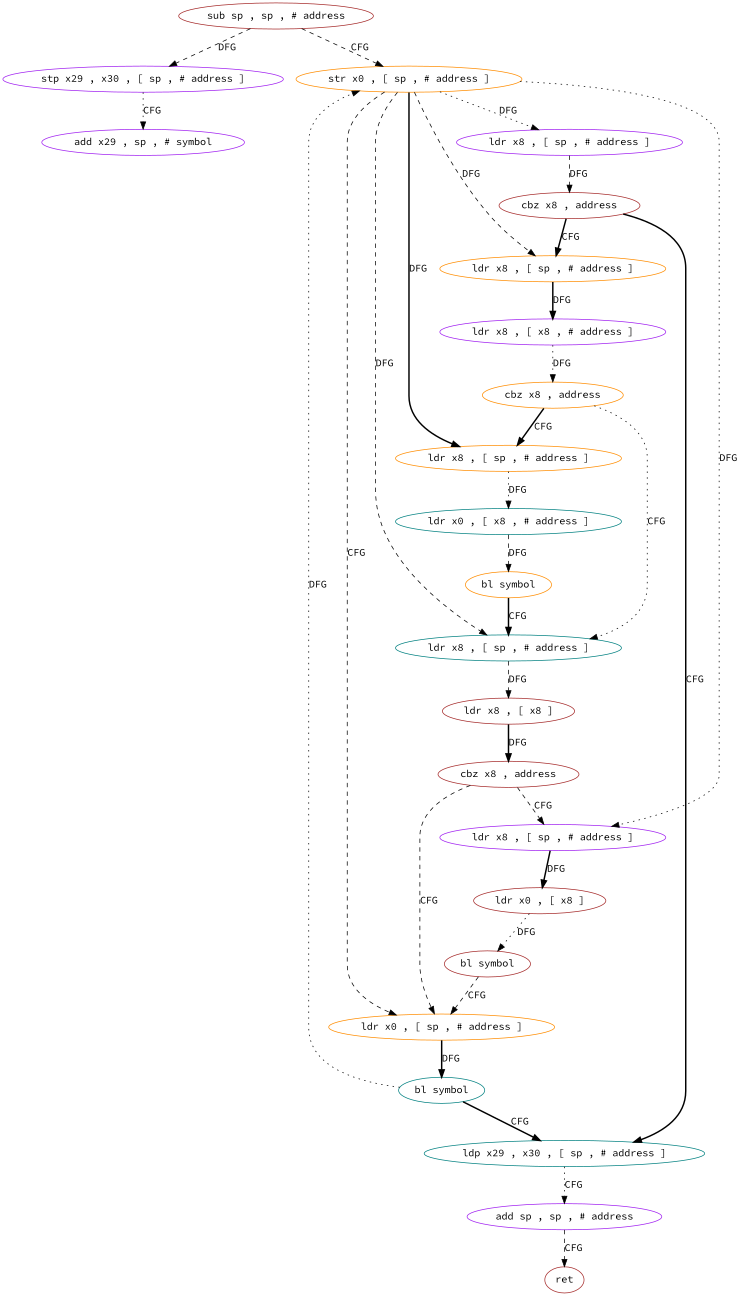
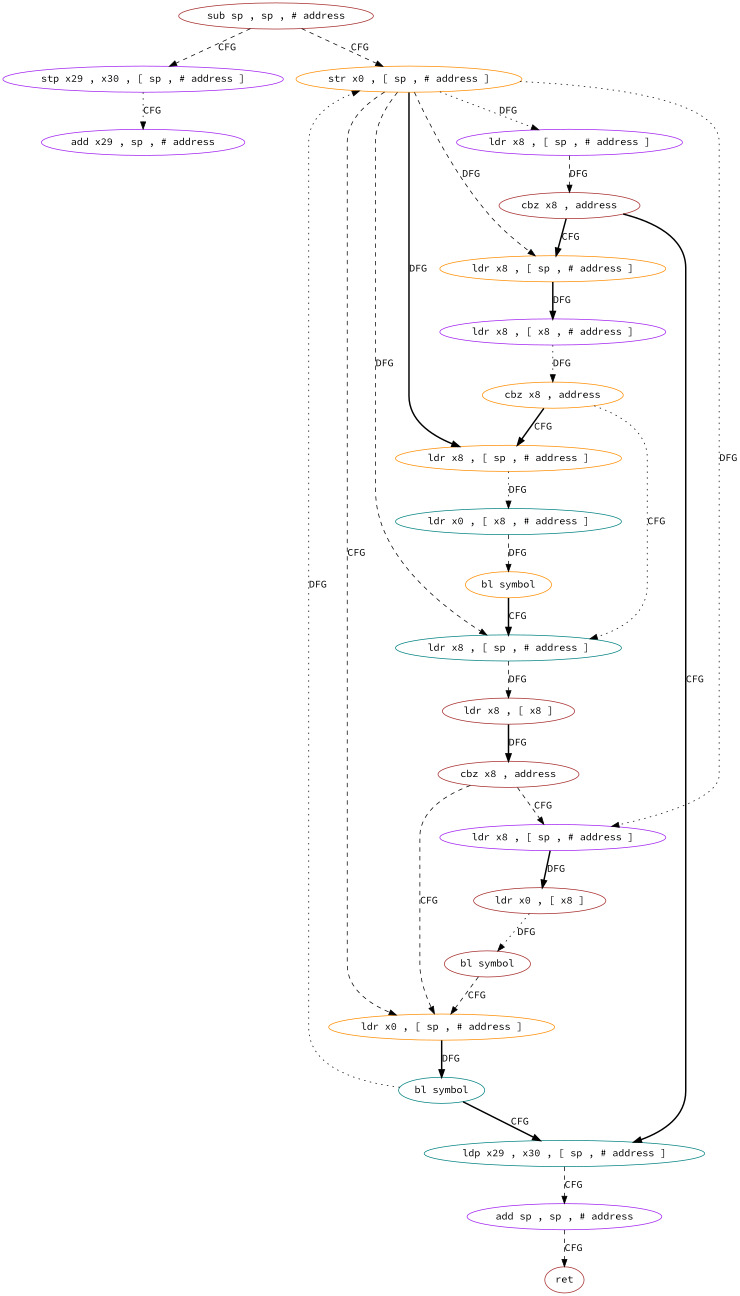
edge "sub sp , sp , # address" -> "stp x29 , x30 , [ sp , # address ]": label "DFG" -> "CFG"
node "add x29 , sp , # symbol": label "add x29 , sp , # symbol" -> "add x29 , sp , # address"
edge "ldp x29 , x30 , [ sp , # address ]" -> "add sp , sp , # address": style dotted -> dashed
